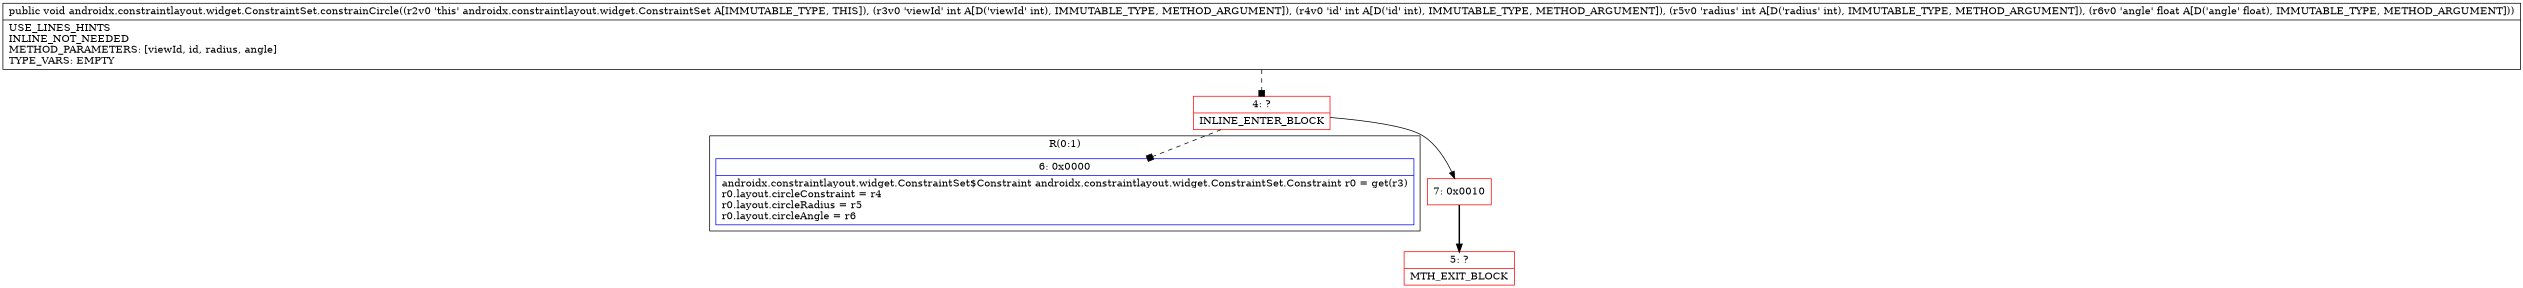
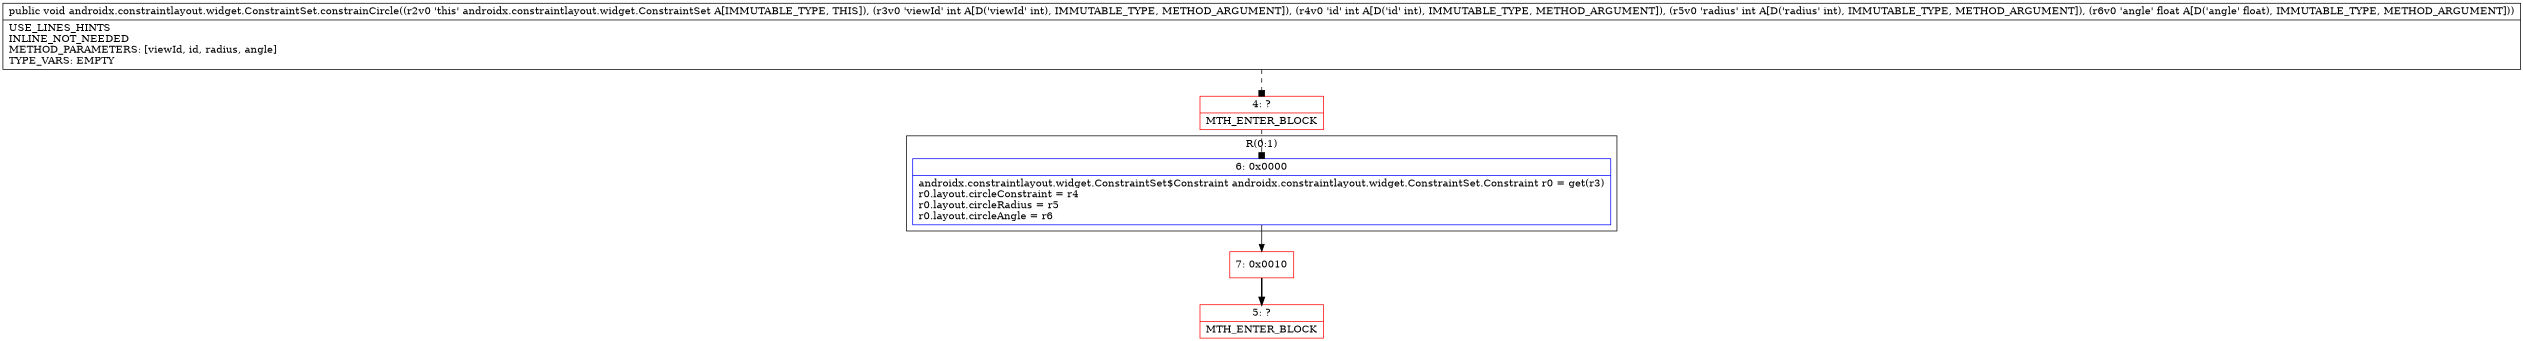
node "4: ?": text "INLINE_ENTER_BLOCK" -> "MTH_ENTER_BLOCK"
edge "4: ?" -> "7: 0x0010": now "6: 0x0000" -> "7: 0x0010"
node "5: ?": text "MTH_EXIT_BLOCK" -> "MTH_ENTER_BLOCK"
